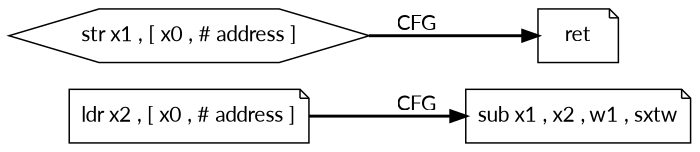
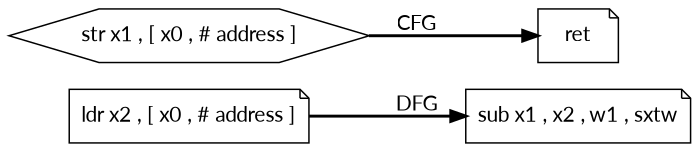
edge "ldr x2 , [ x0 , # address ]" -> "sub x1 , x2 , w1 , sxtw": label "CFG" -> "DFG"
